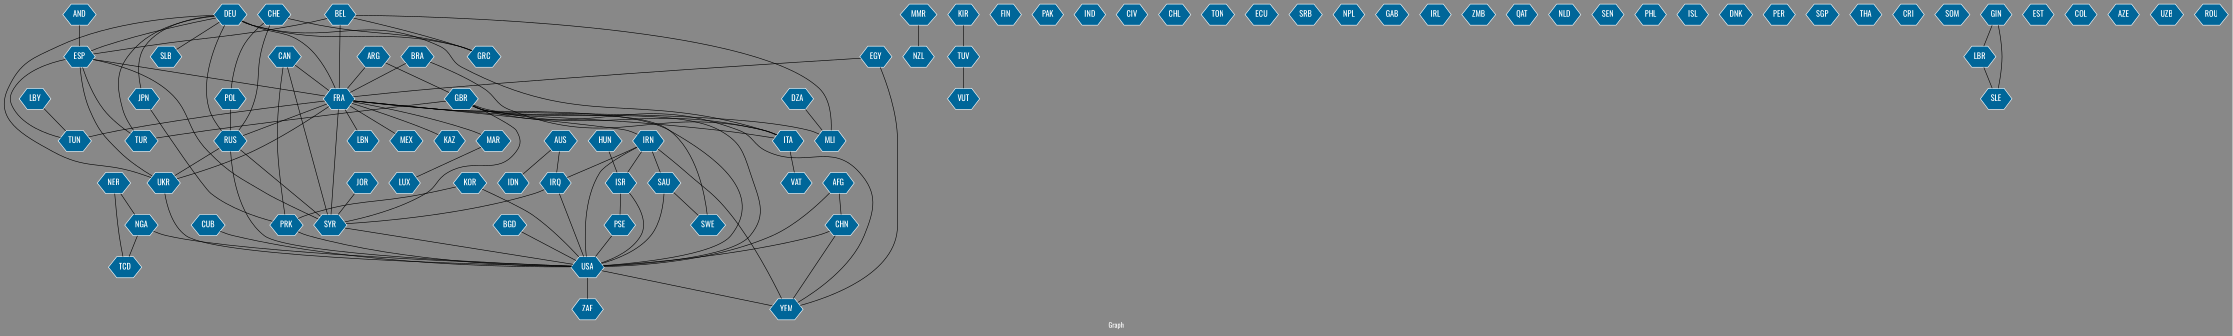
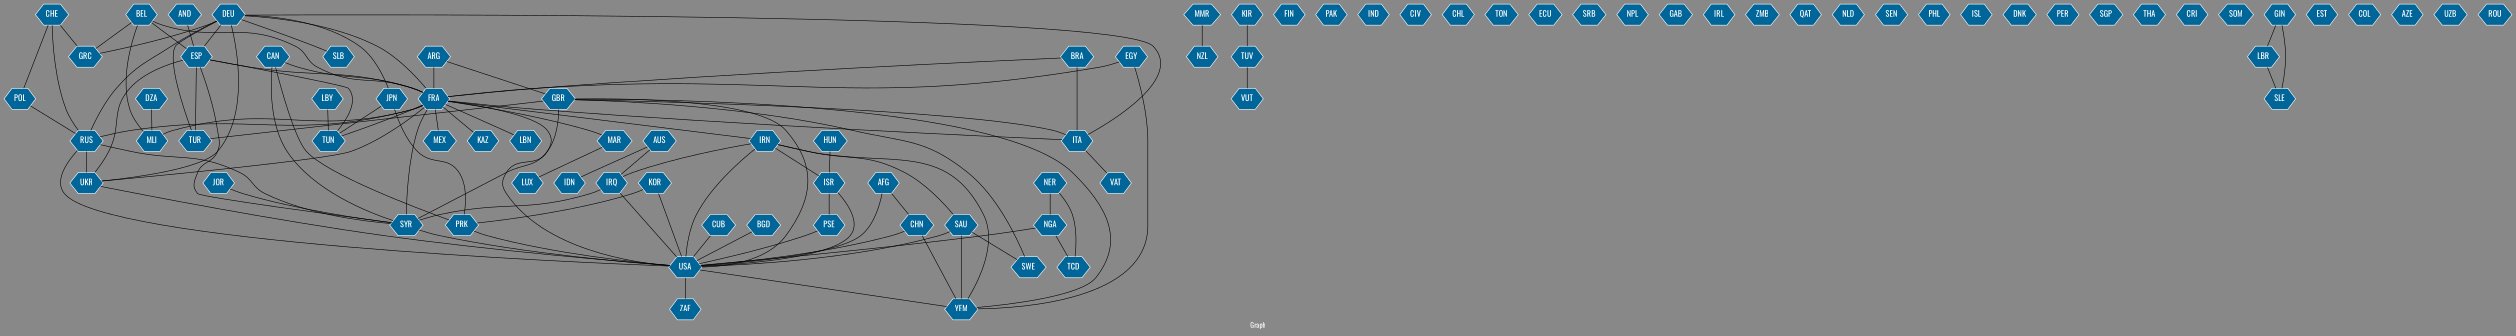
edge "JPN" -- "TUN": added
edge "SAU" -- "YEM": added
